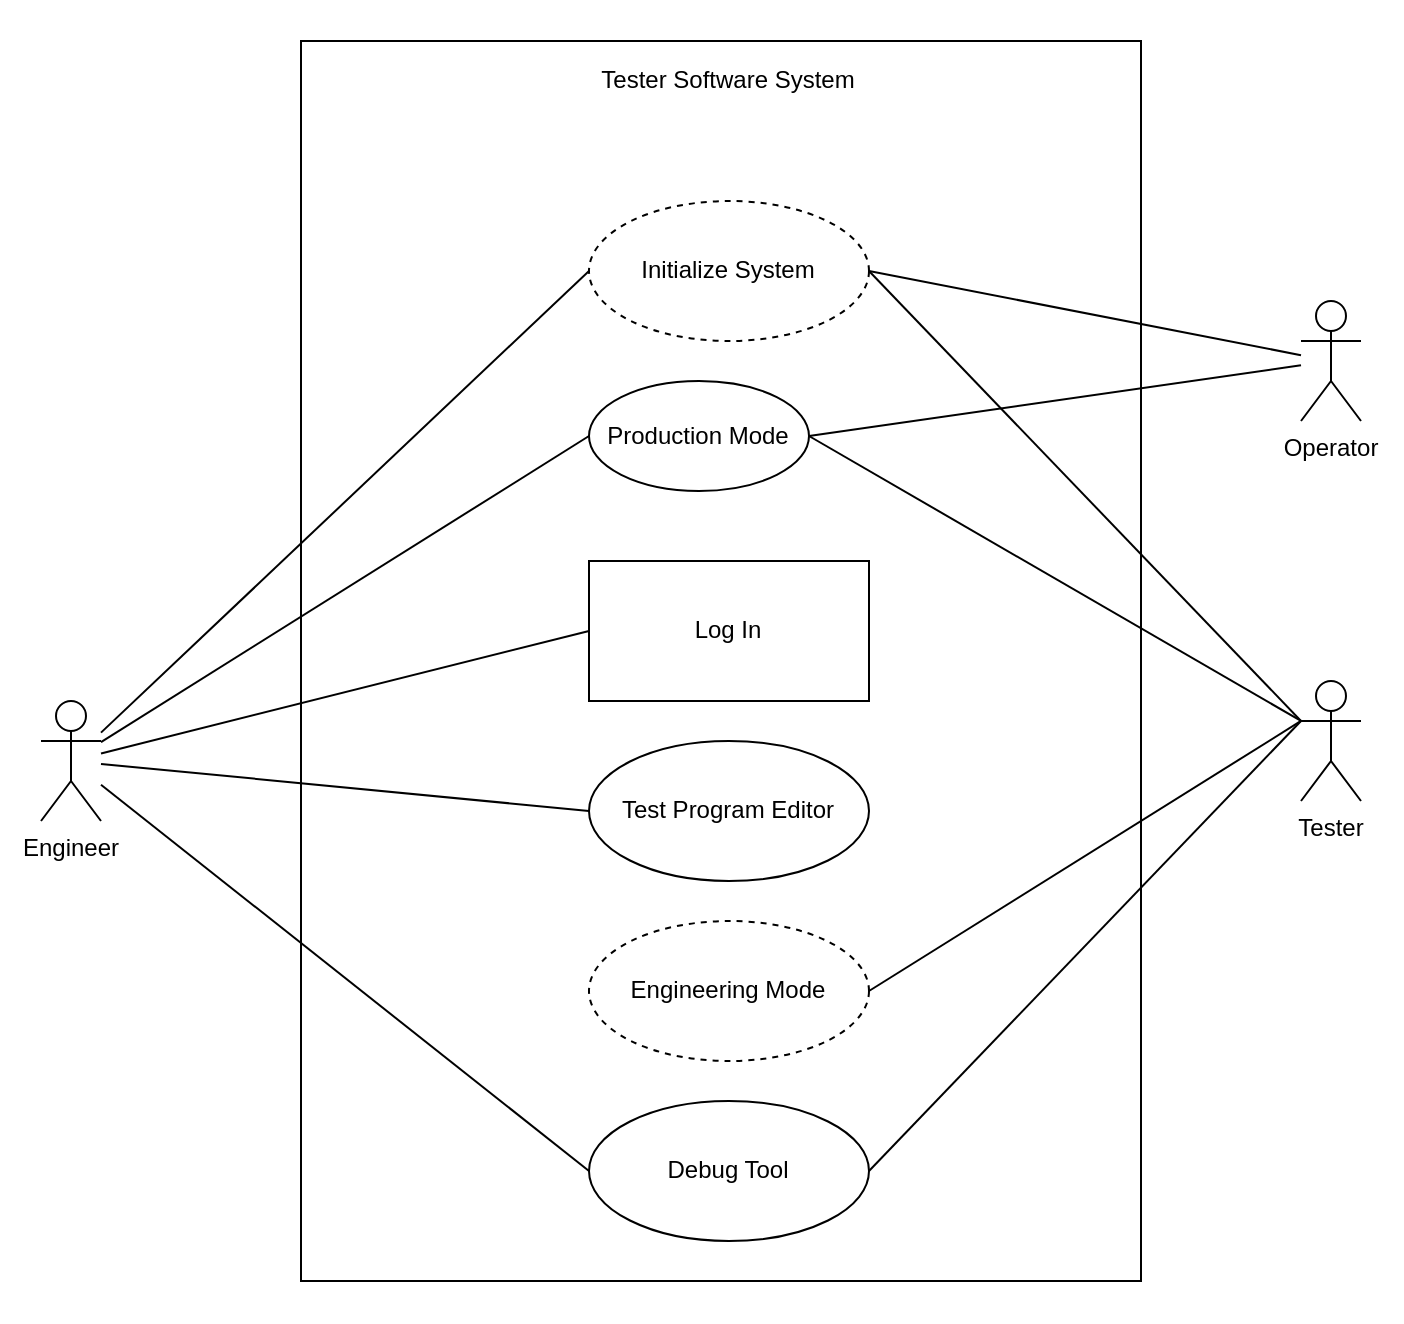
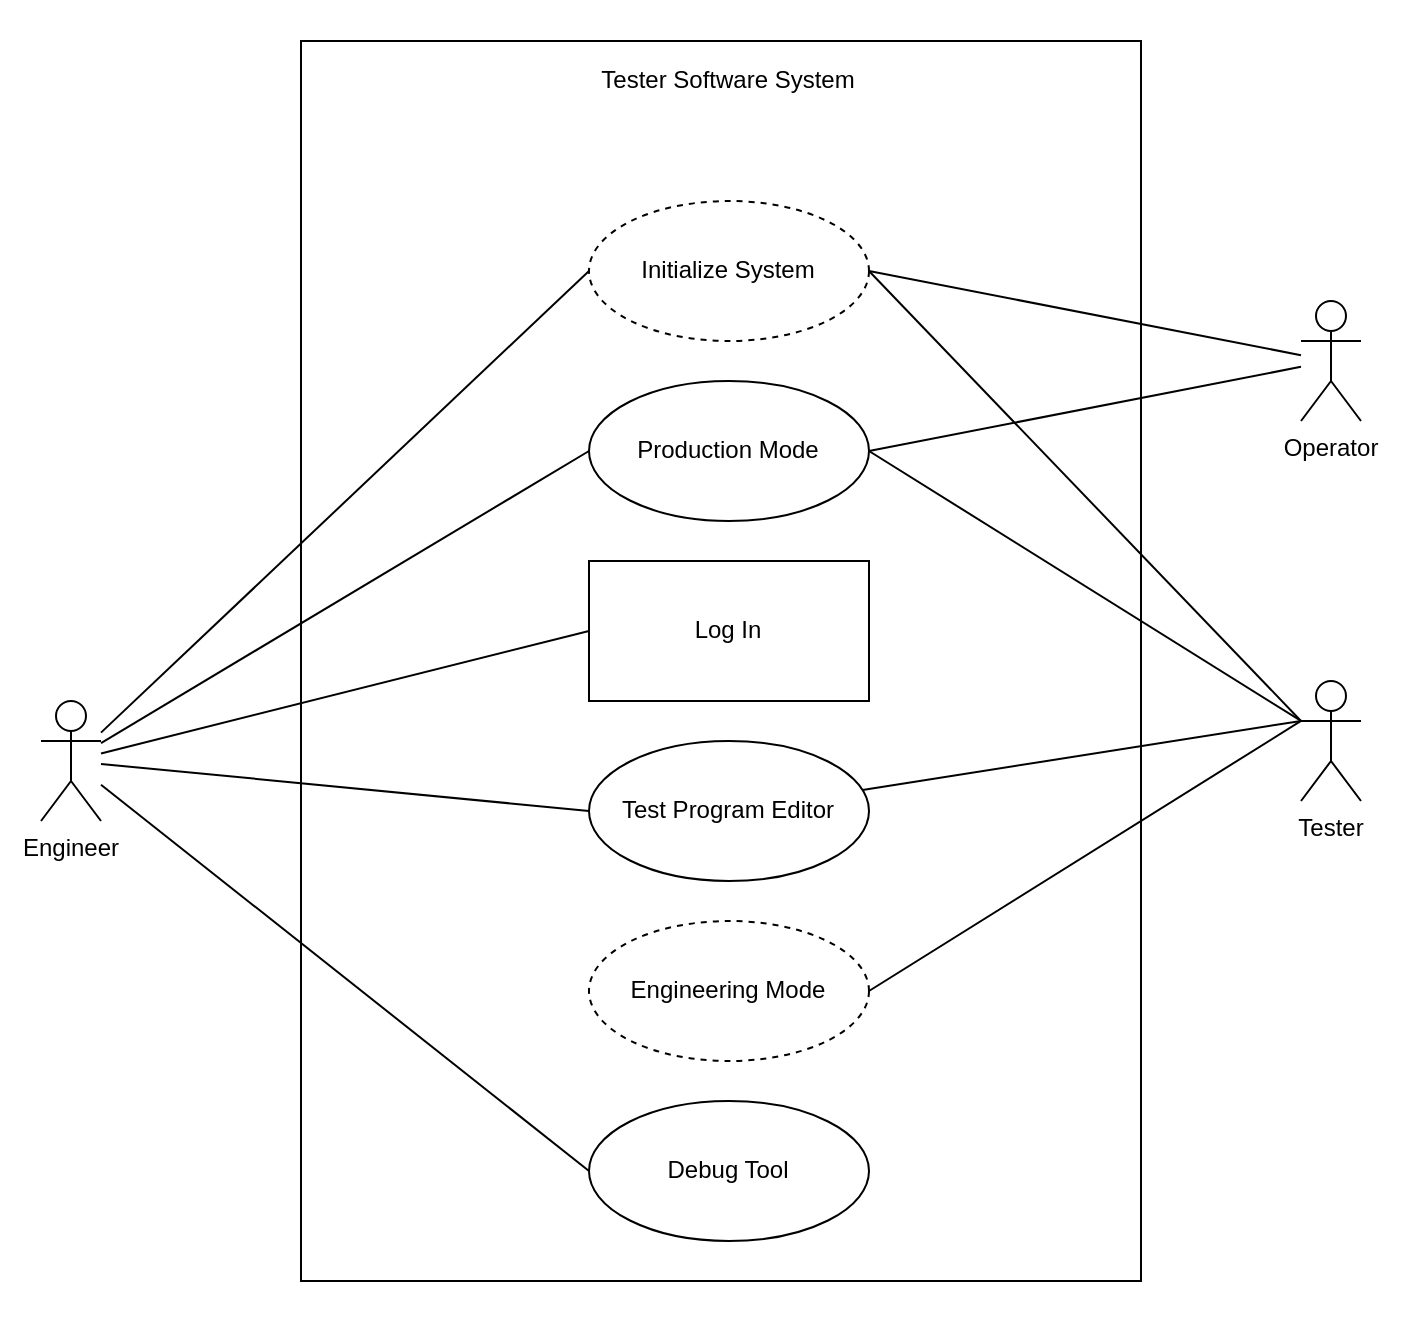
node "Production Mode": size 220x110 -> 280x140
edge "Tester" -- "Debug Tool": now "Tester" -- "Test Program Editor"
